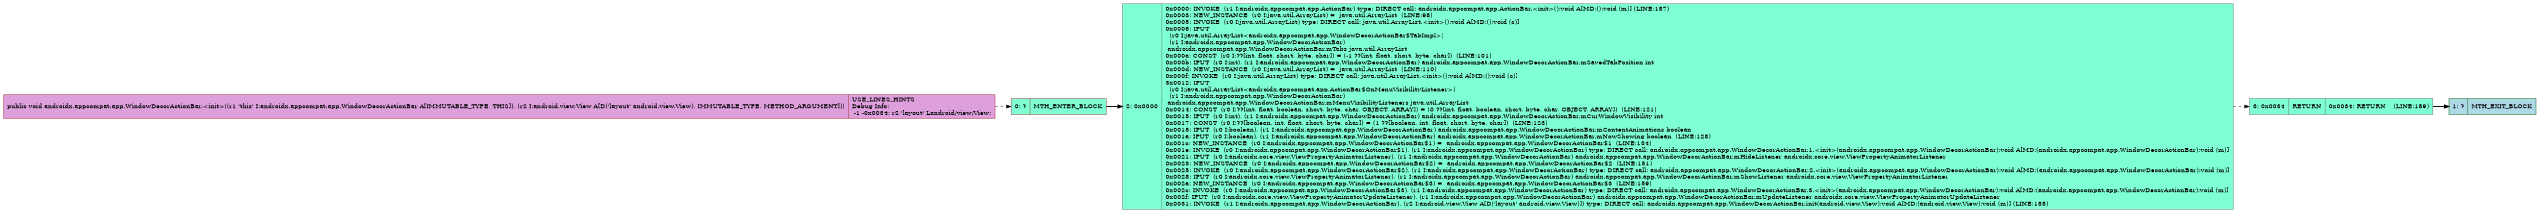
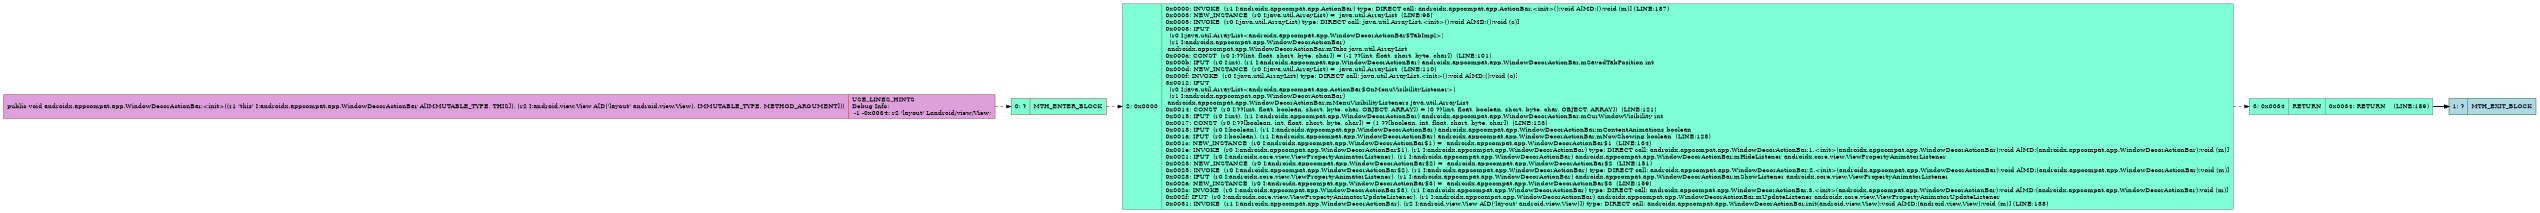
edge "0: ?" -> "2: 0x0000": style bold -> dashed
